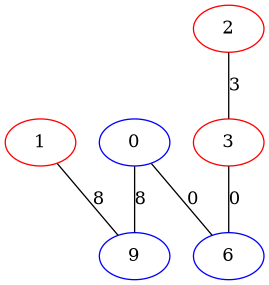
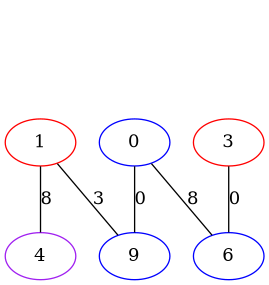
node "2": removed
edge "1" -- "9": label "8" -> "3"
edge "0" -- "9": label "8" -> "0"
edge "0" -- "6": label "0" -> "8"
node "4": added
